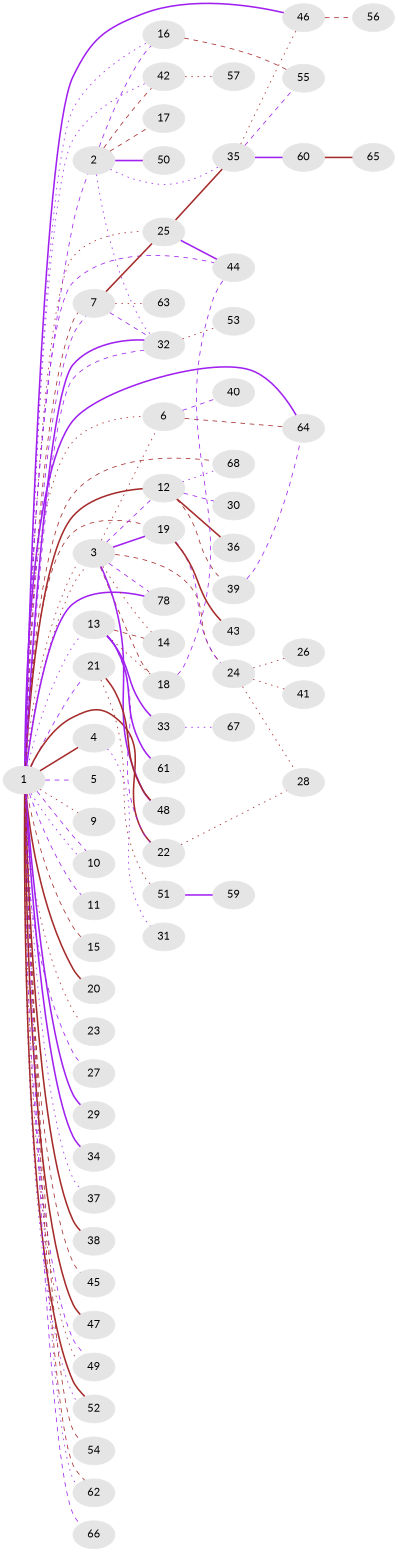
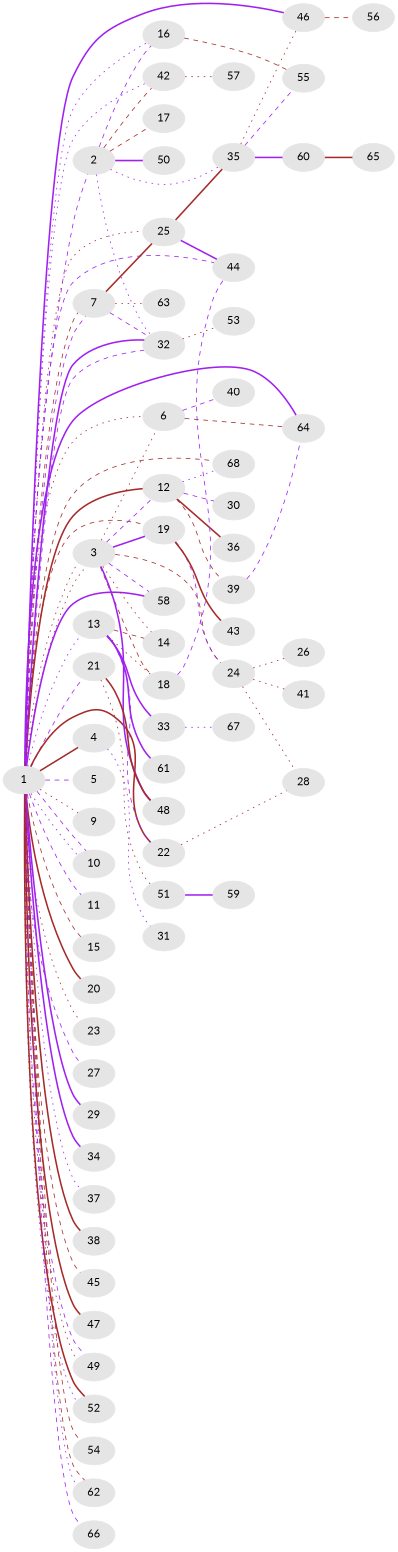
node "78": label "78" -> "58"
